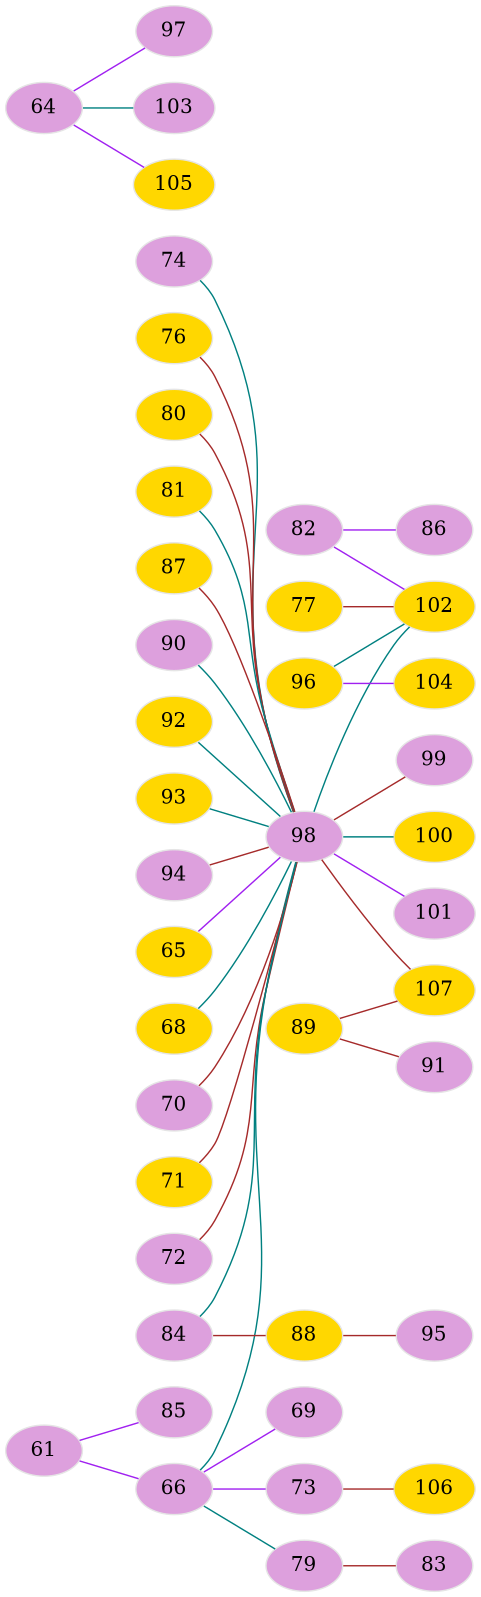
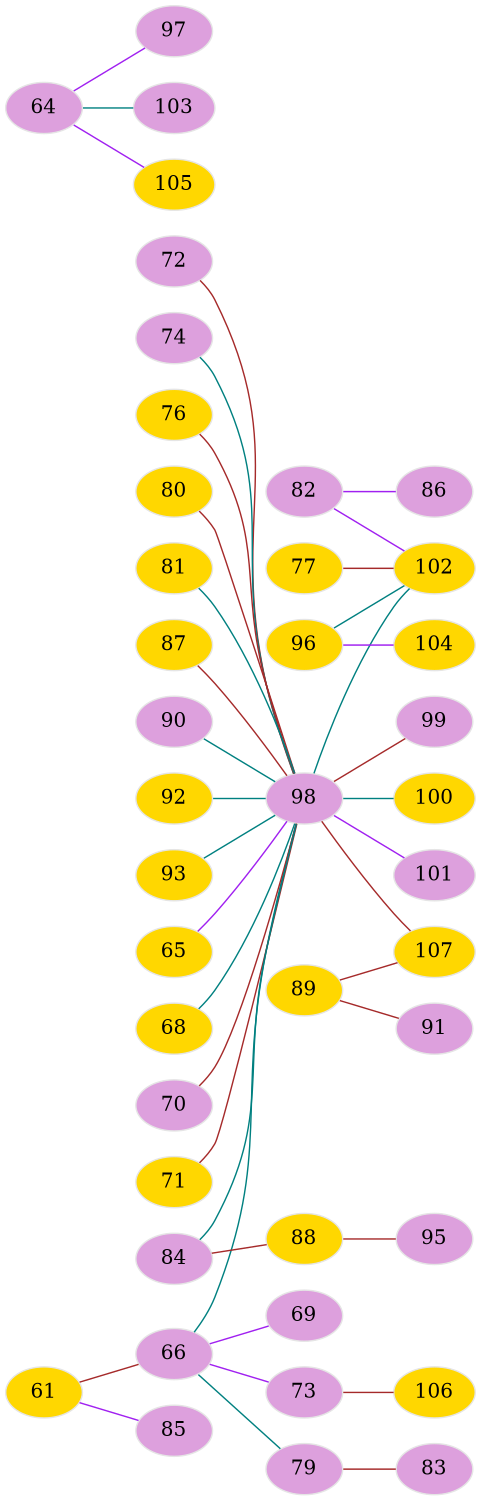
node "94": removed
node "61": fillcolor plum -> gold
edge "61" -- "66": color purple -> brown
